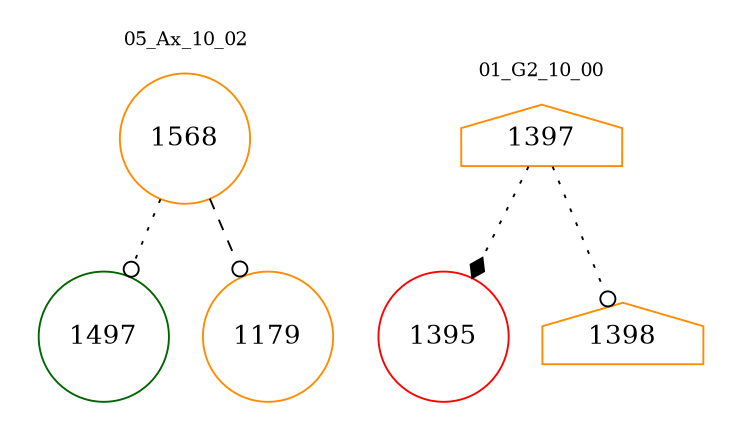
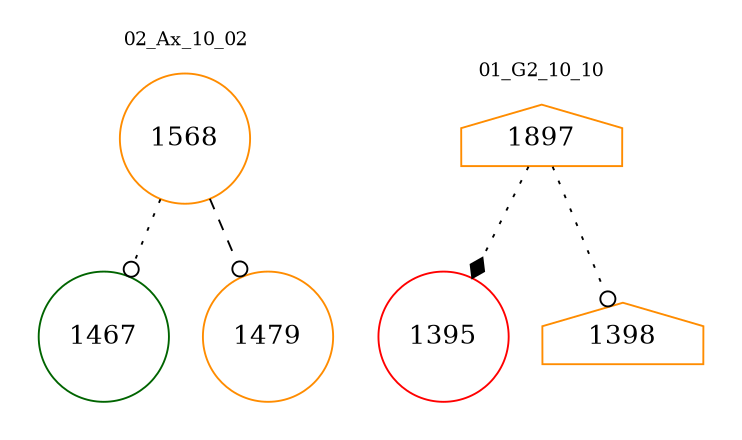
cluster "05_Ax_10_02": label "05_Ax_10_02" -> "02_Ax_10_02"
cluster "01_G2_10_00": label "01_G2_10_00" -> "01_G2_10_10"
node "1397": label "1397" -> "1897"
node "1497": label "1497" -> "1467"
node "1179": label "1179" -> "1479"
